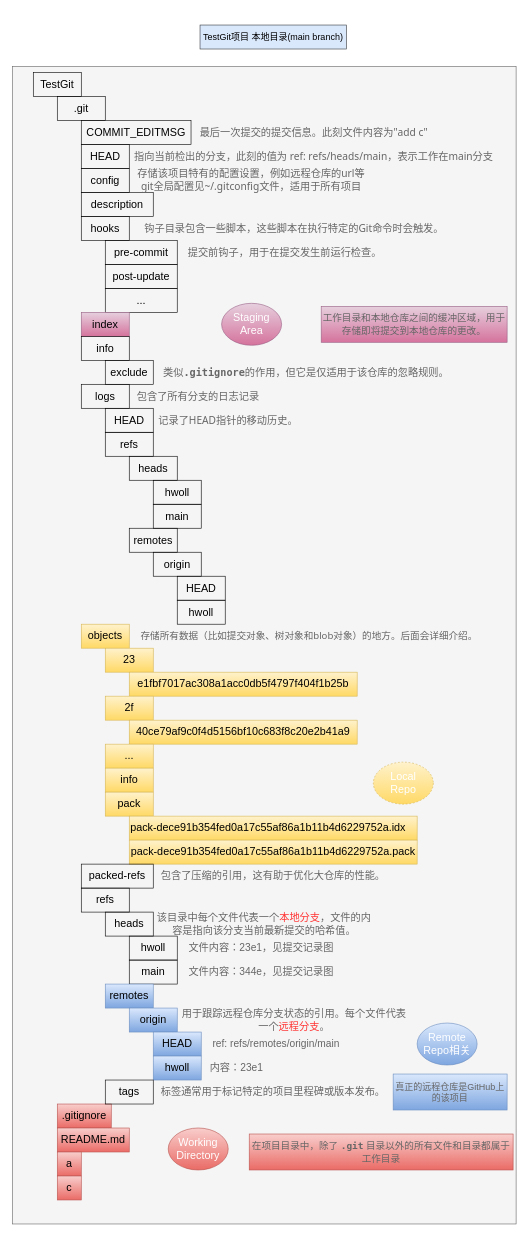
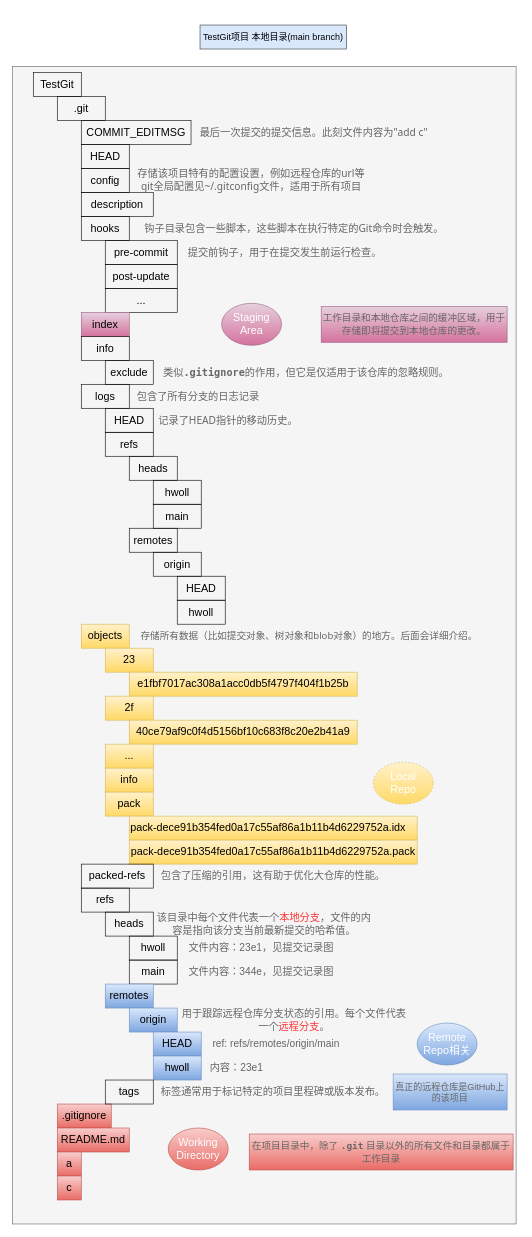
node "指向当前检出的分支，此刻的值为 ref: refs/heads/main，表示工作在main分支": removed
